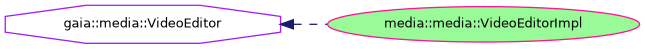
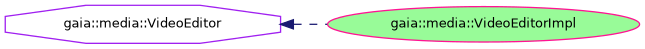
node "media::media::VideoEditorImpl": label "media::media::VideoEditorImpl" -> "gaia::media::VideoEditorImpl"
